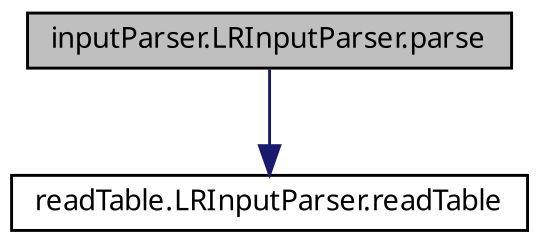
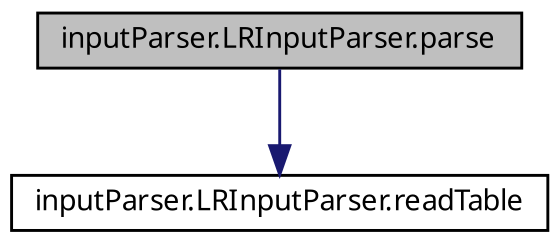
node "readTable.LRInputParser.readTable": label "readTable.LRInputParser.readTable" -> "inputParser.LRInputParser.readTable"
